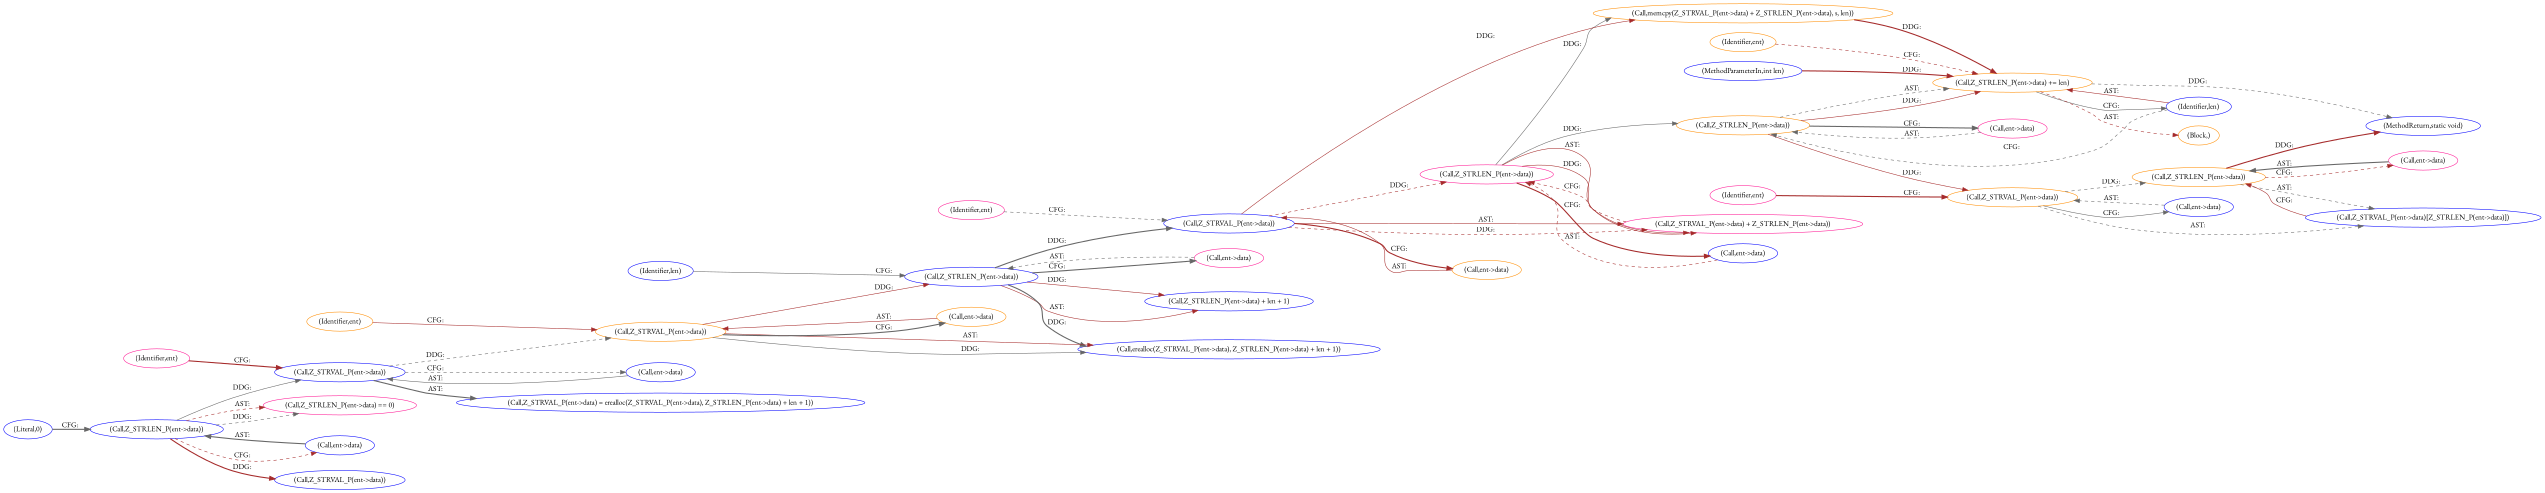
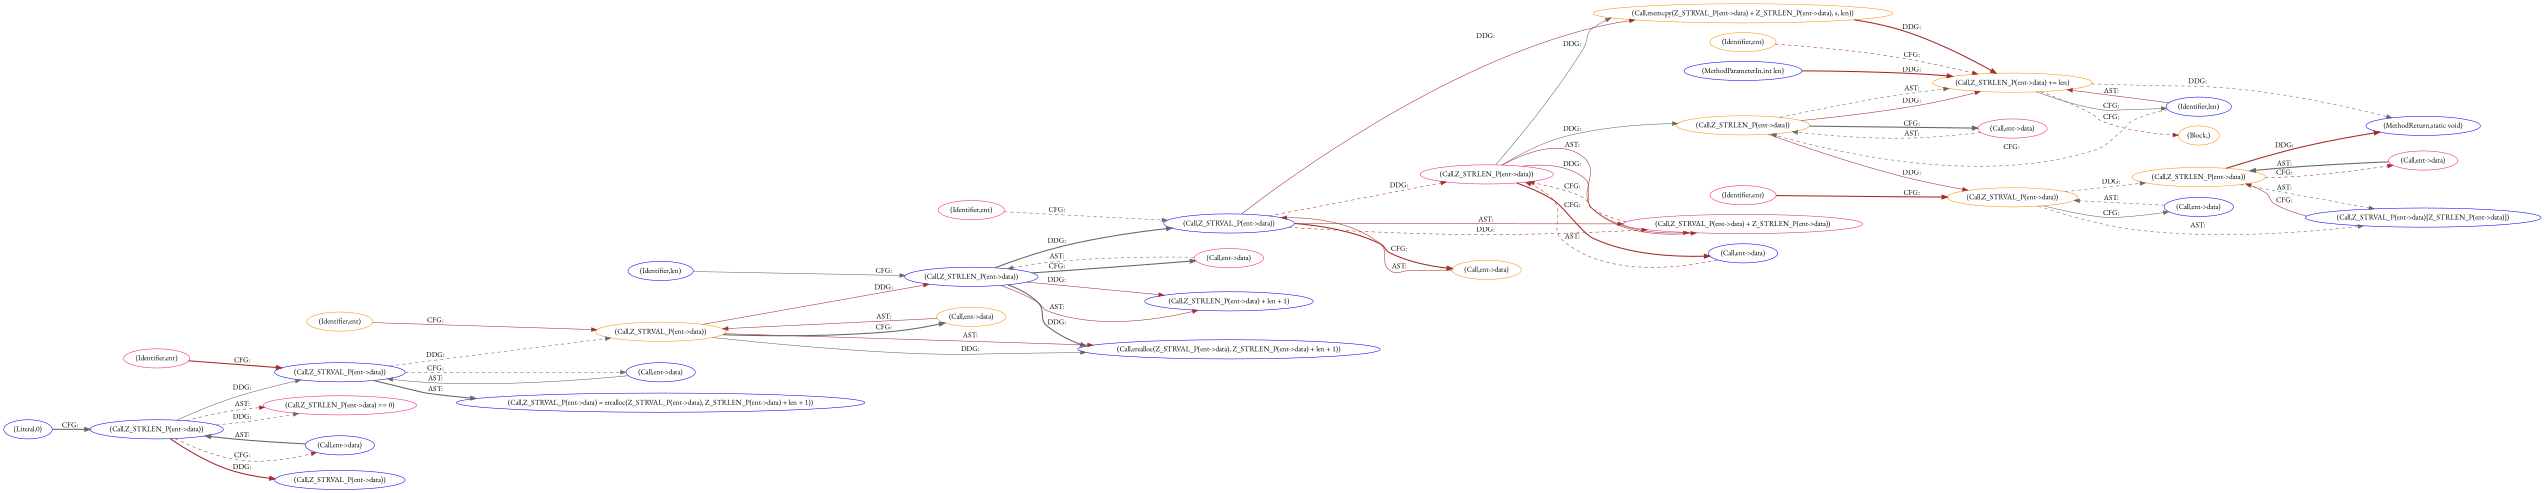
edge "(Call,Z_STRLEN_P(ent->data) += len)" -> "(Block,)": label "AST: " -> "CFG: "
